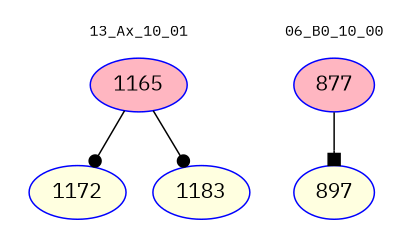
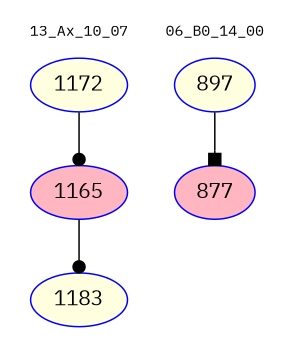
cluster "13_Ax_10_01": label "13_Ax_10_01" -> "13_Ax_10_07"
cluster "06_B0_10_00": label "06_B0_10_00" -> "06_B0_14_00"
edge "877" -> "897": reversed
edge "1165" -> "1172": reversed
